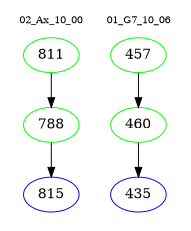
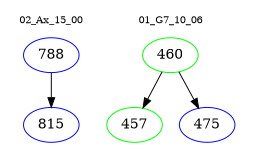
cluster "02_Ax_10_00": label "02_Ax_10_00" -> "02_Ax_15_00"
node "811": removed
edge "457" -> "460": reversed
node "788": color green -> blue
node "435": label "435" -> "475"
